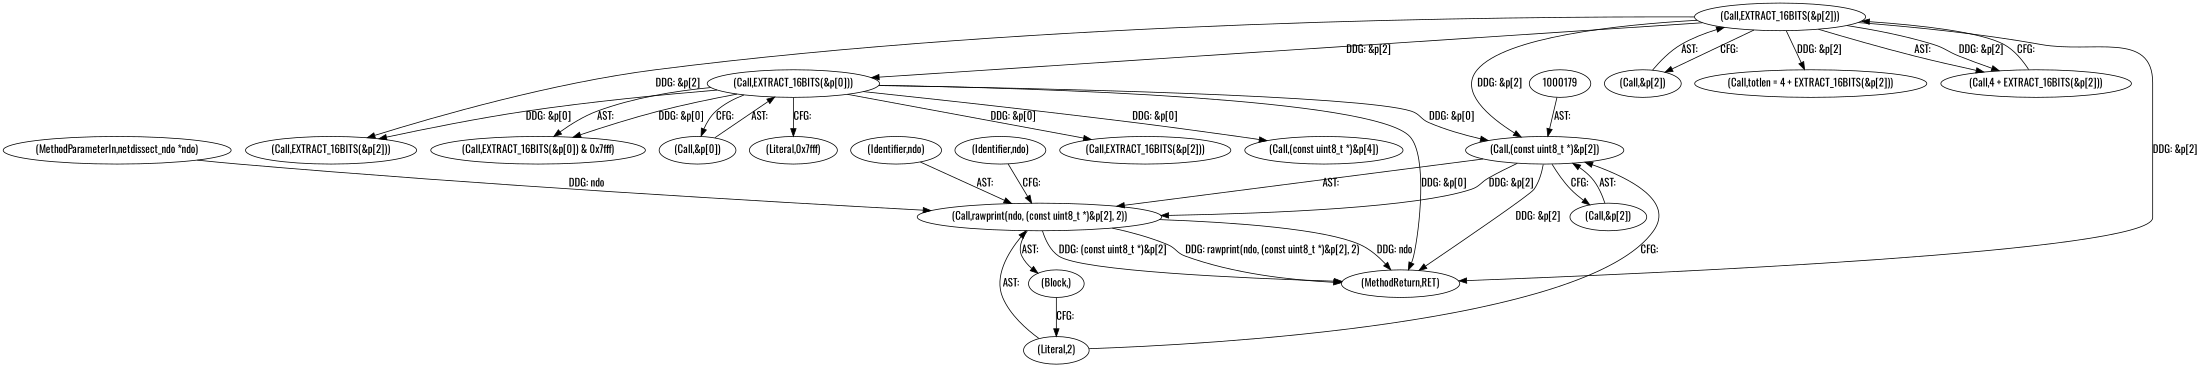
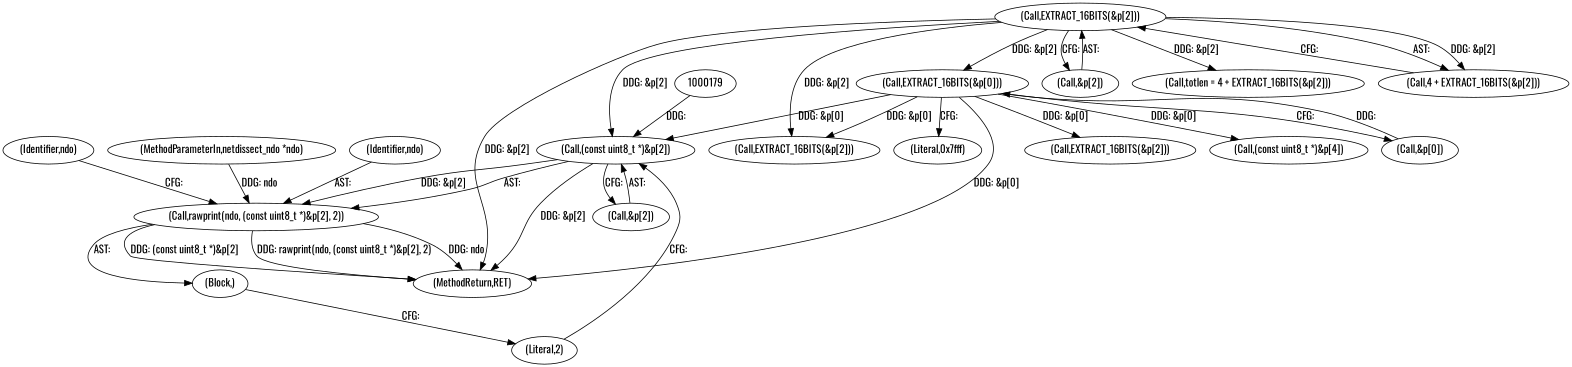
edge "(Call,&p[0])" -> "(Call,EXTRACT_16BITS(&p[0]))": label "AST: " -> "DDG: "
edge "1000179" -> "(Call,(const uint8_t *)&p[2])": label "AST: " -> "DDG: "
node "(Call,EXTRACT_16BITS(&p[0]) & 0x7fff)": removed
edge "(Literal,2)" -> "(Call,rawprint(ndo, (const uint8_t *)&p[2], 2))": removed, label "AST:"
